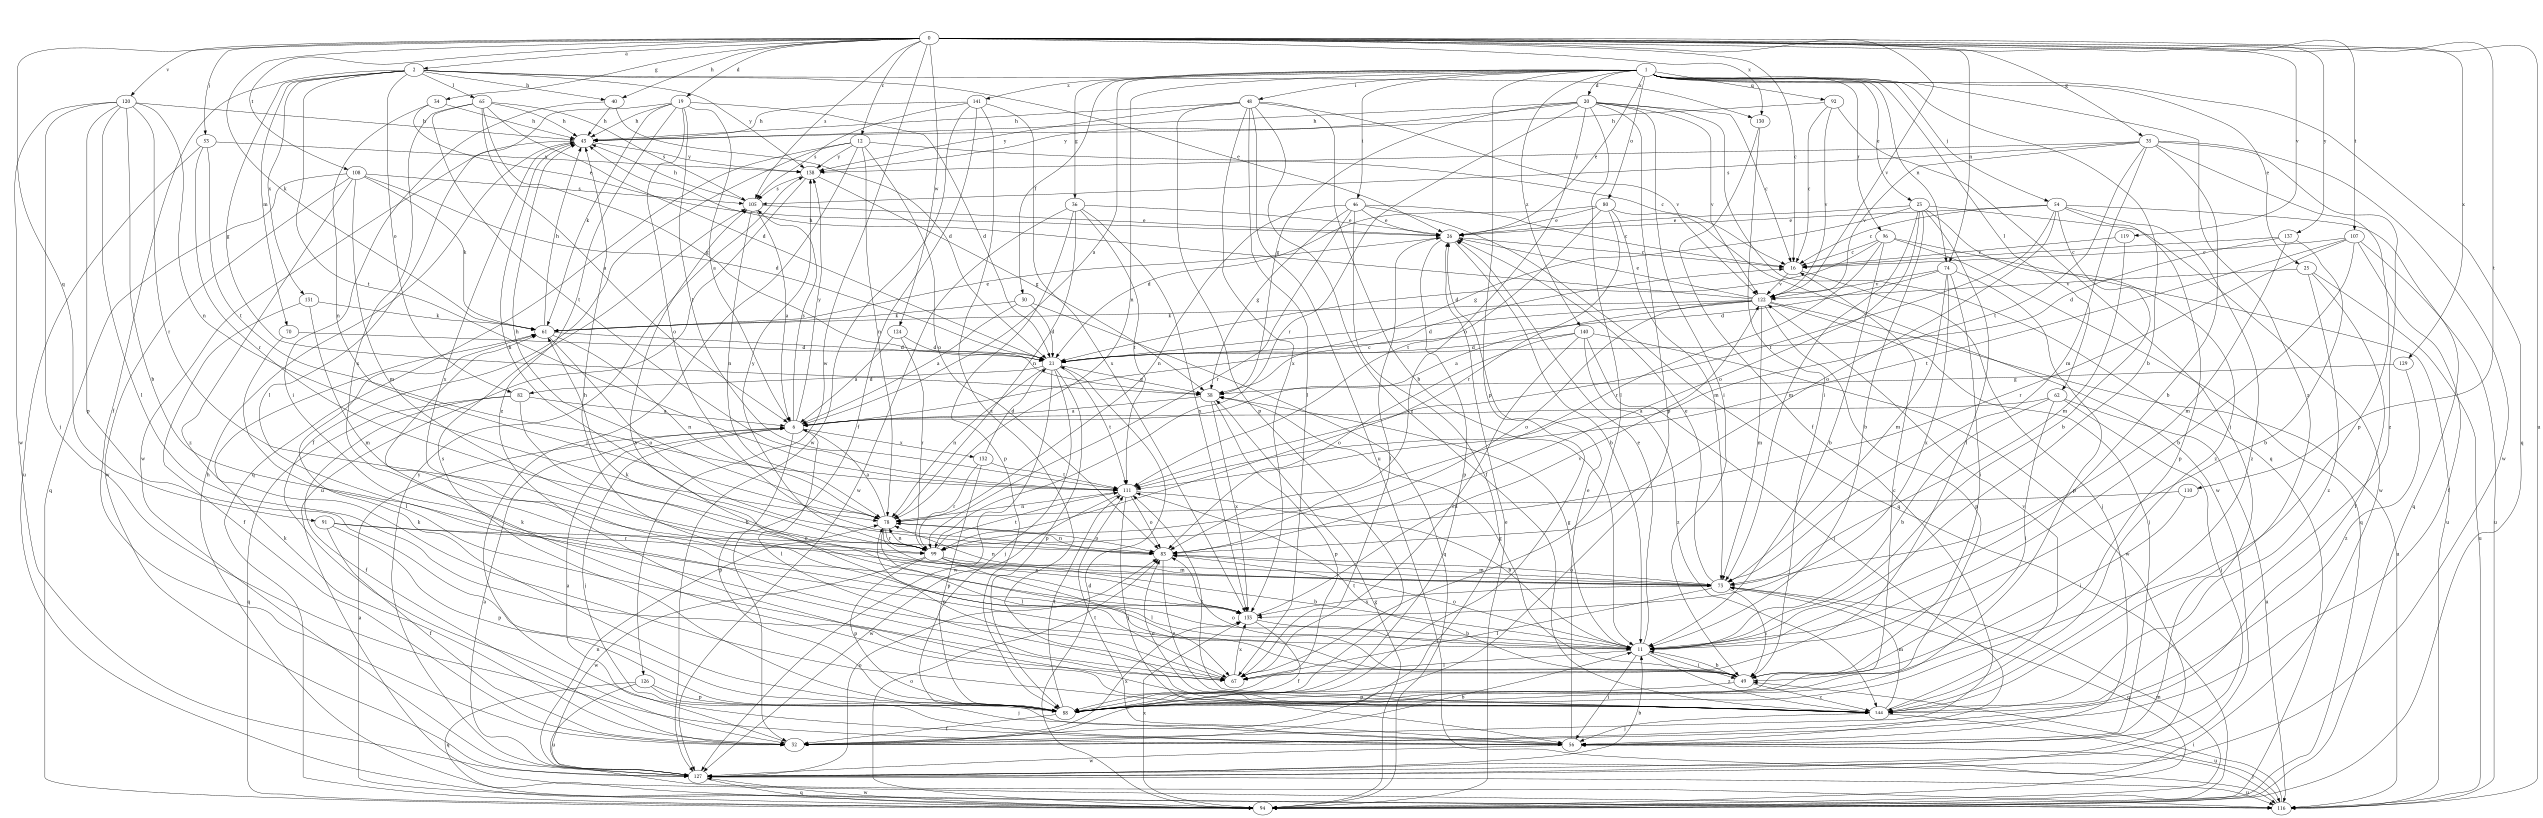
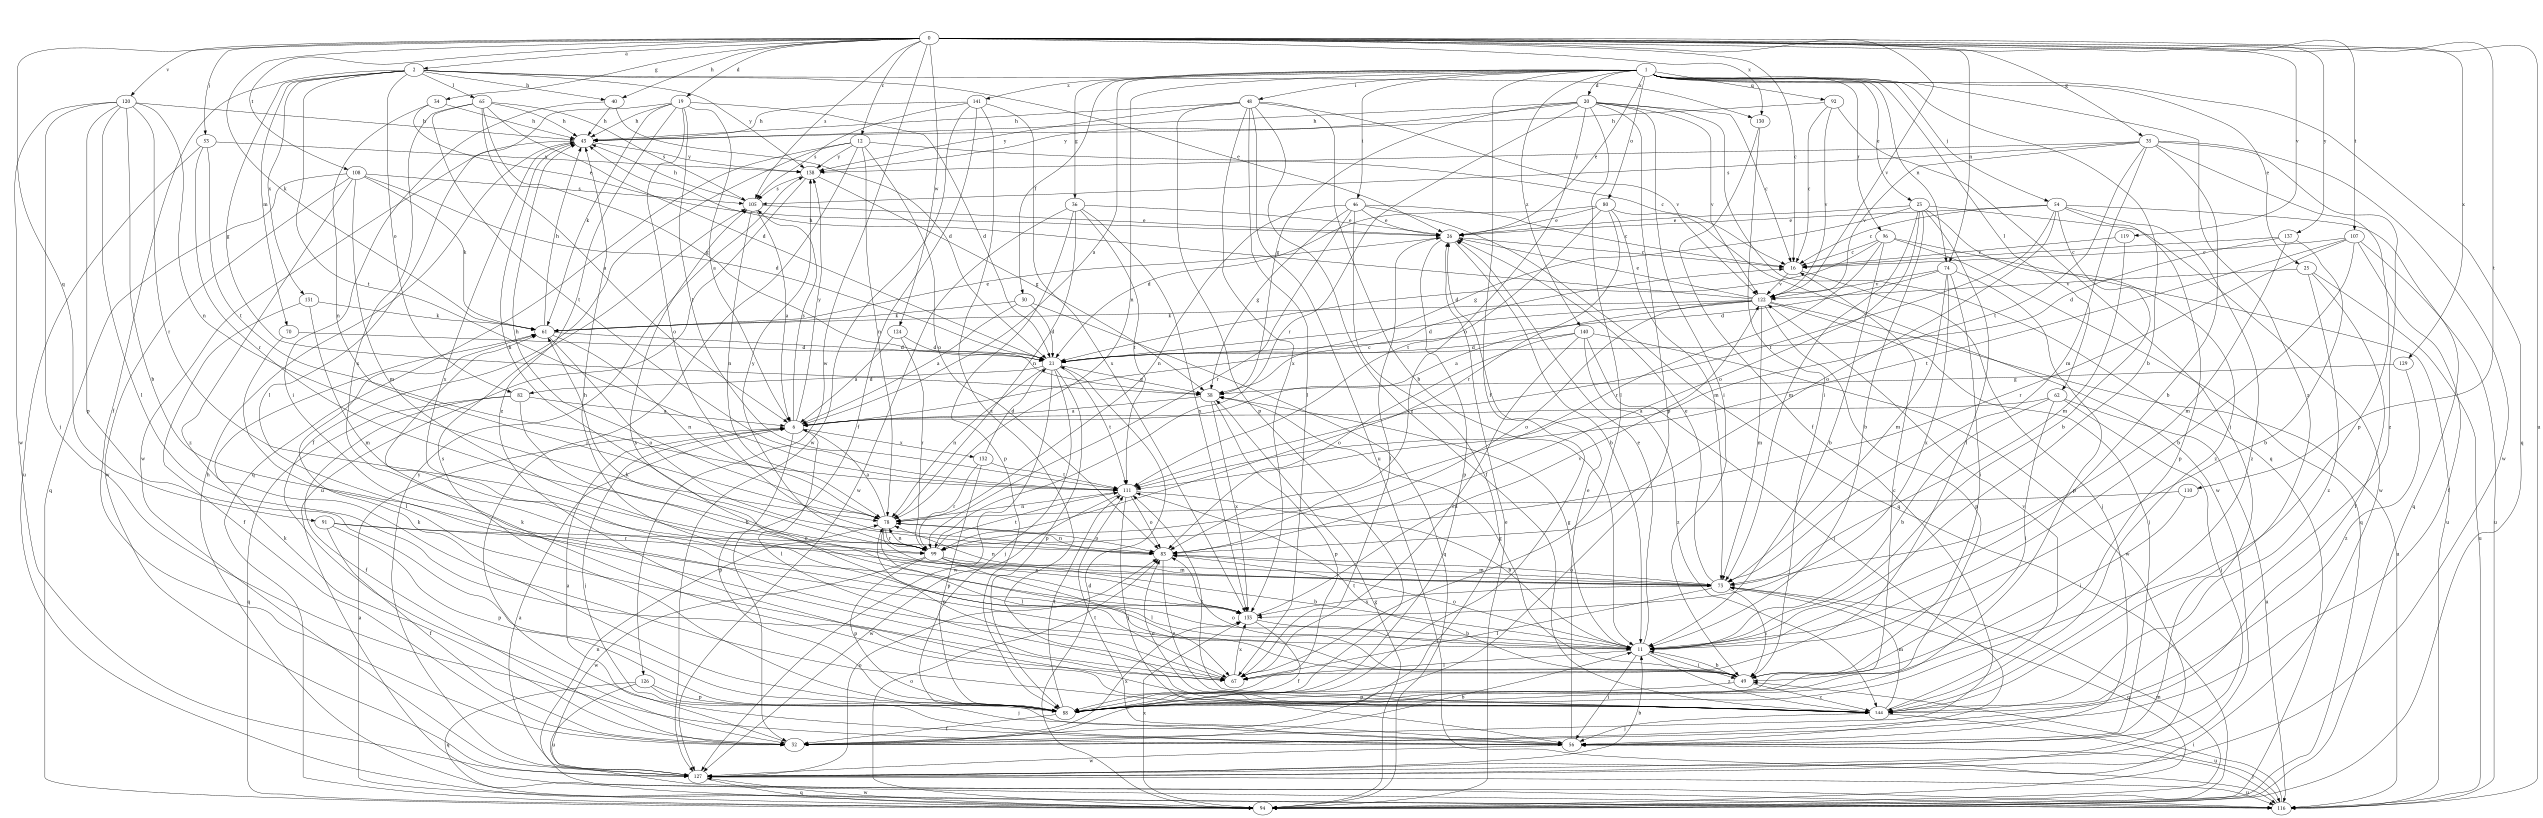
edge "1" -> "88": label "p" -> "f"
edge "127" -> "6": now "116" -> "6"
